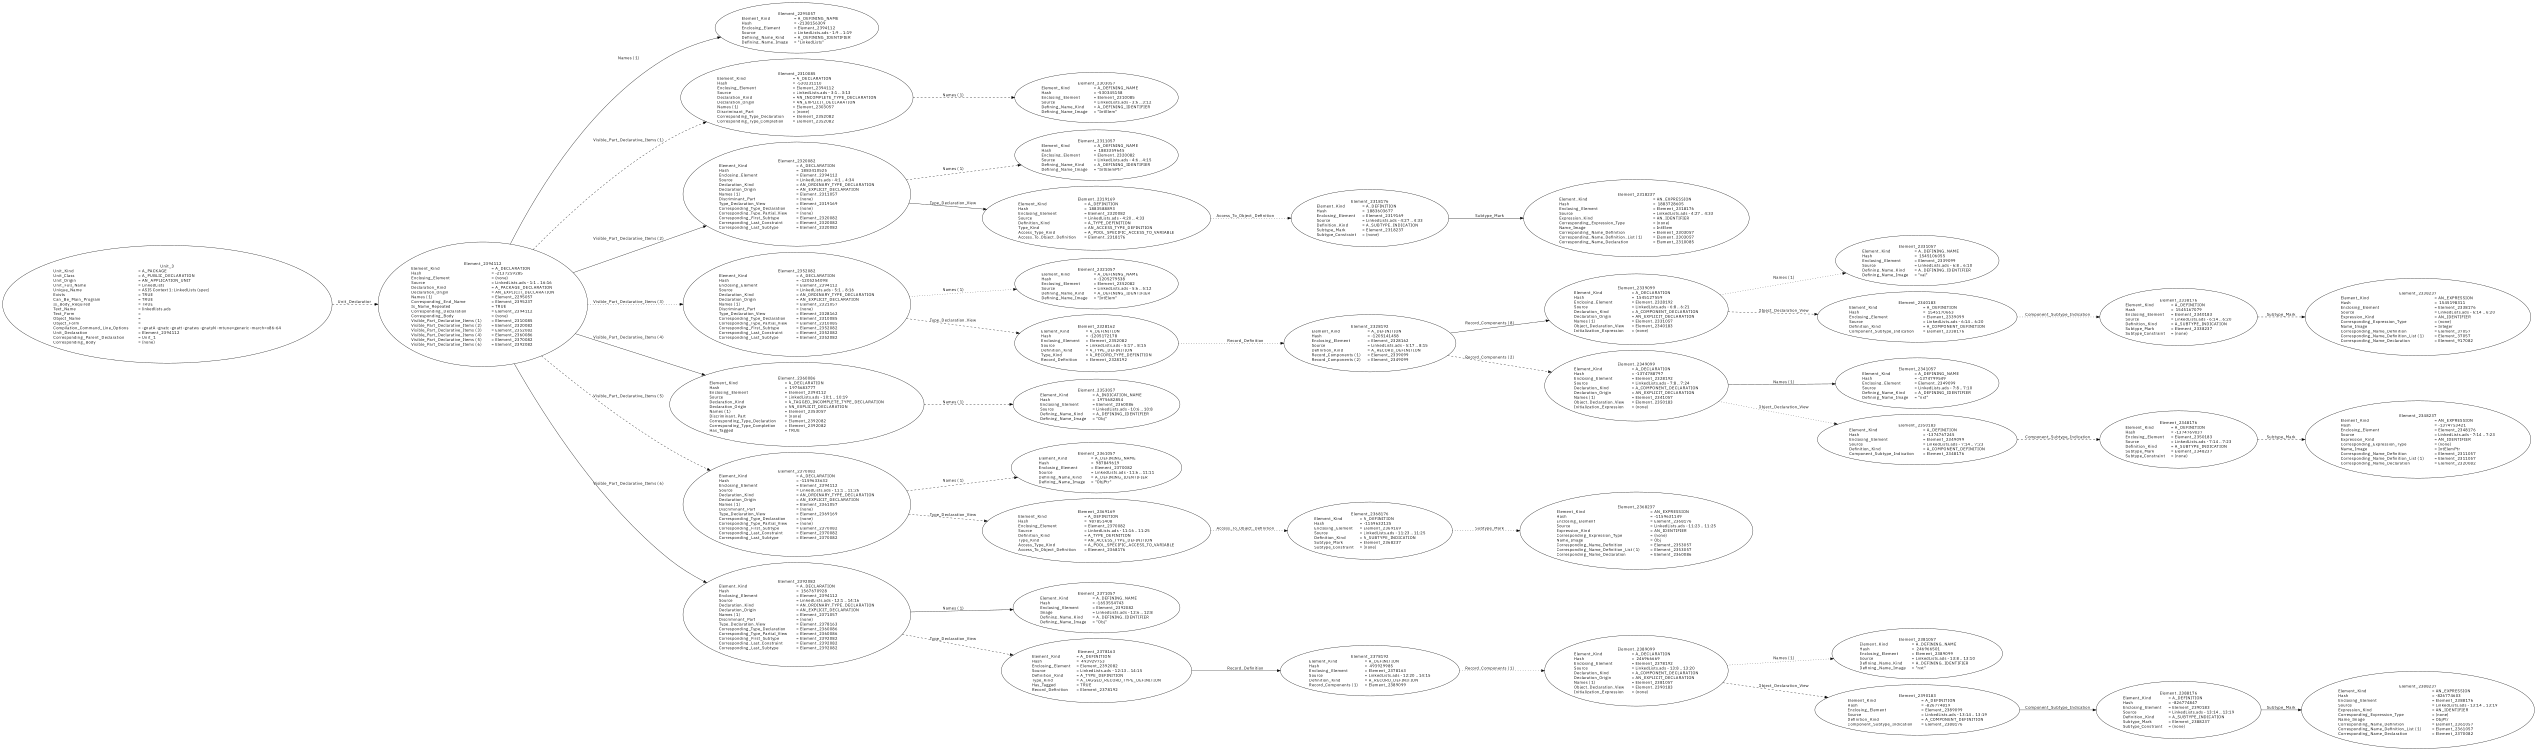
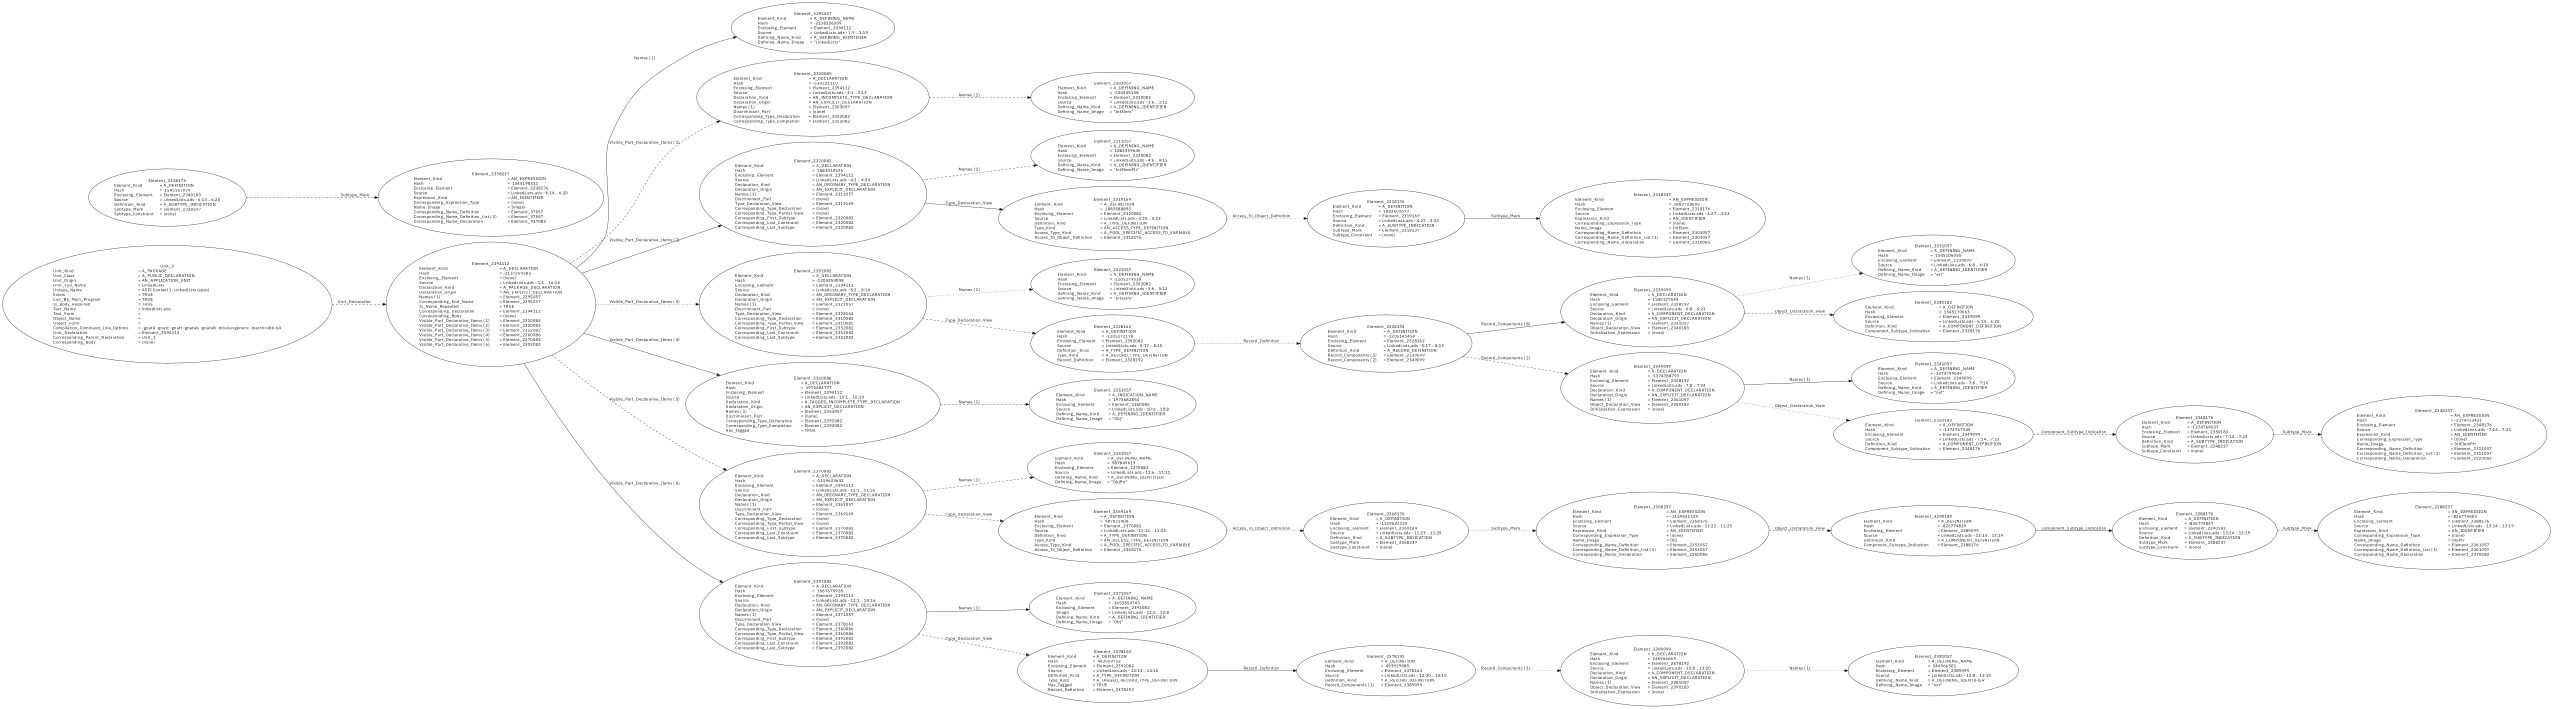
edge "Element_2340183" -> "Element_2338176": removed, label "Component_Subtype_Indication"
edge "Element_2389099" -> "Element_2390183": now "Element_2368237" -> "Element_2390183"
edge "Element_2388176" -> "Element_2388237": style solid -> dashed
